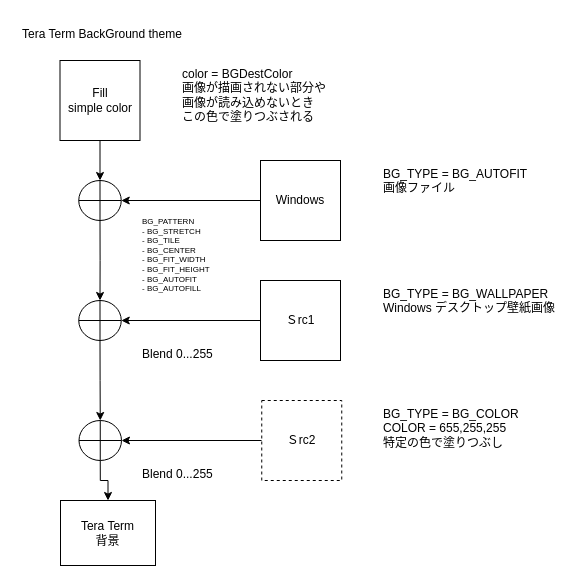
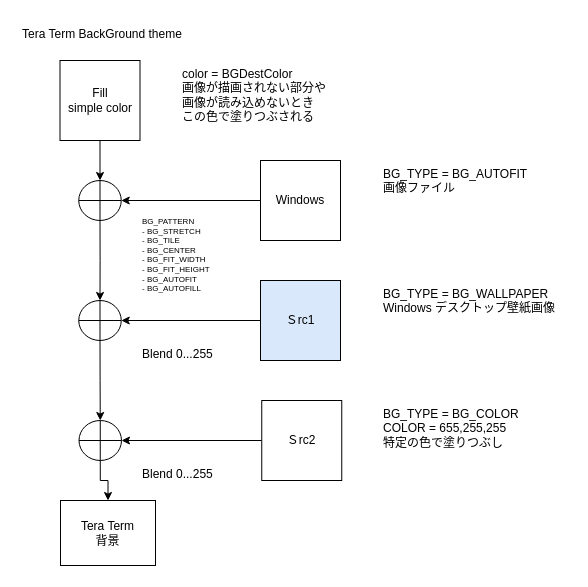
node "Ｓrc1": fillcolor #ffffff -> #dae8fc
node "Ｓrc2": style dashed -> solid
